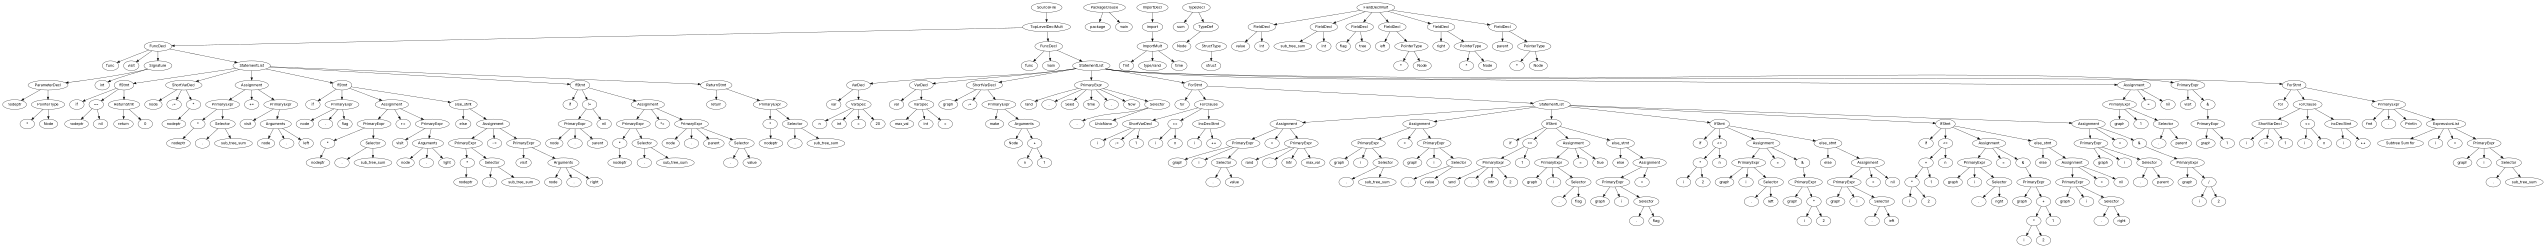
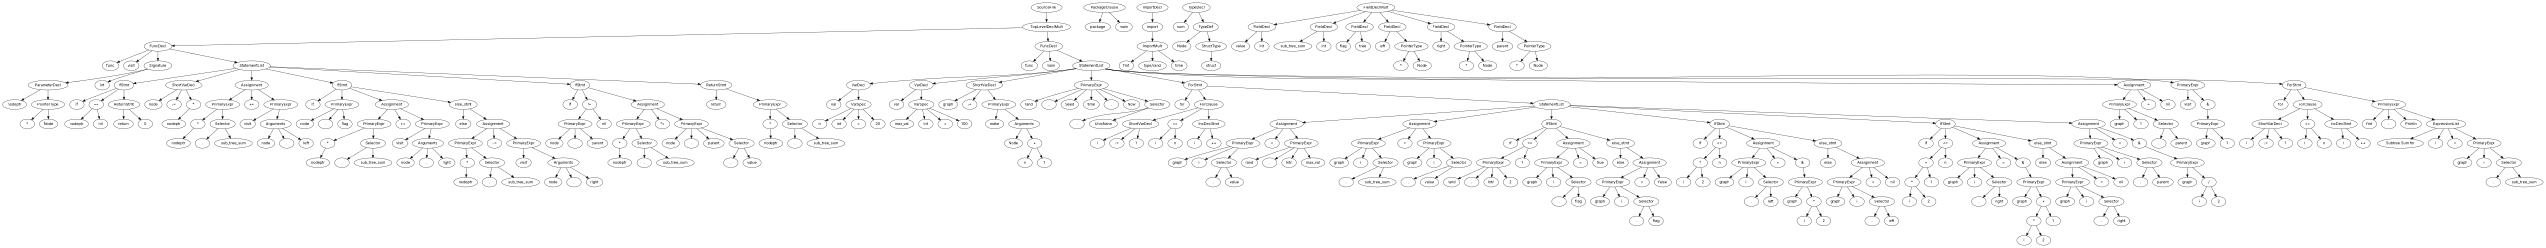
edge "TypeDef" -> "StructType": added
node "100": added
node "false": added
